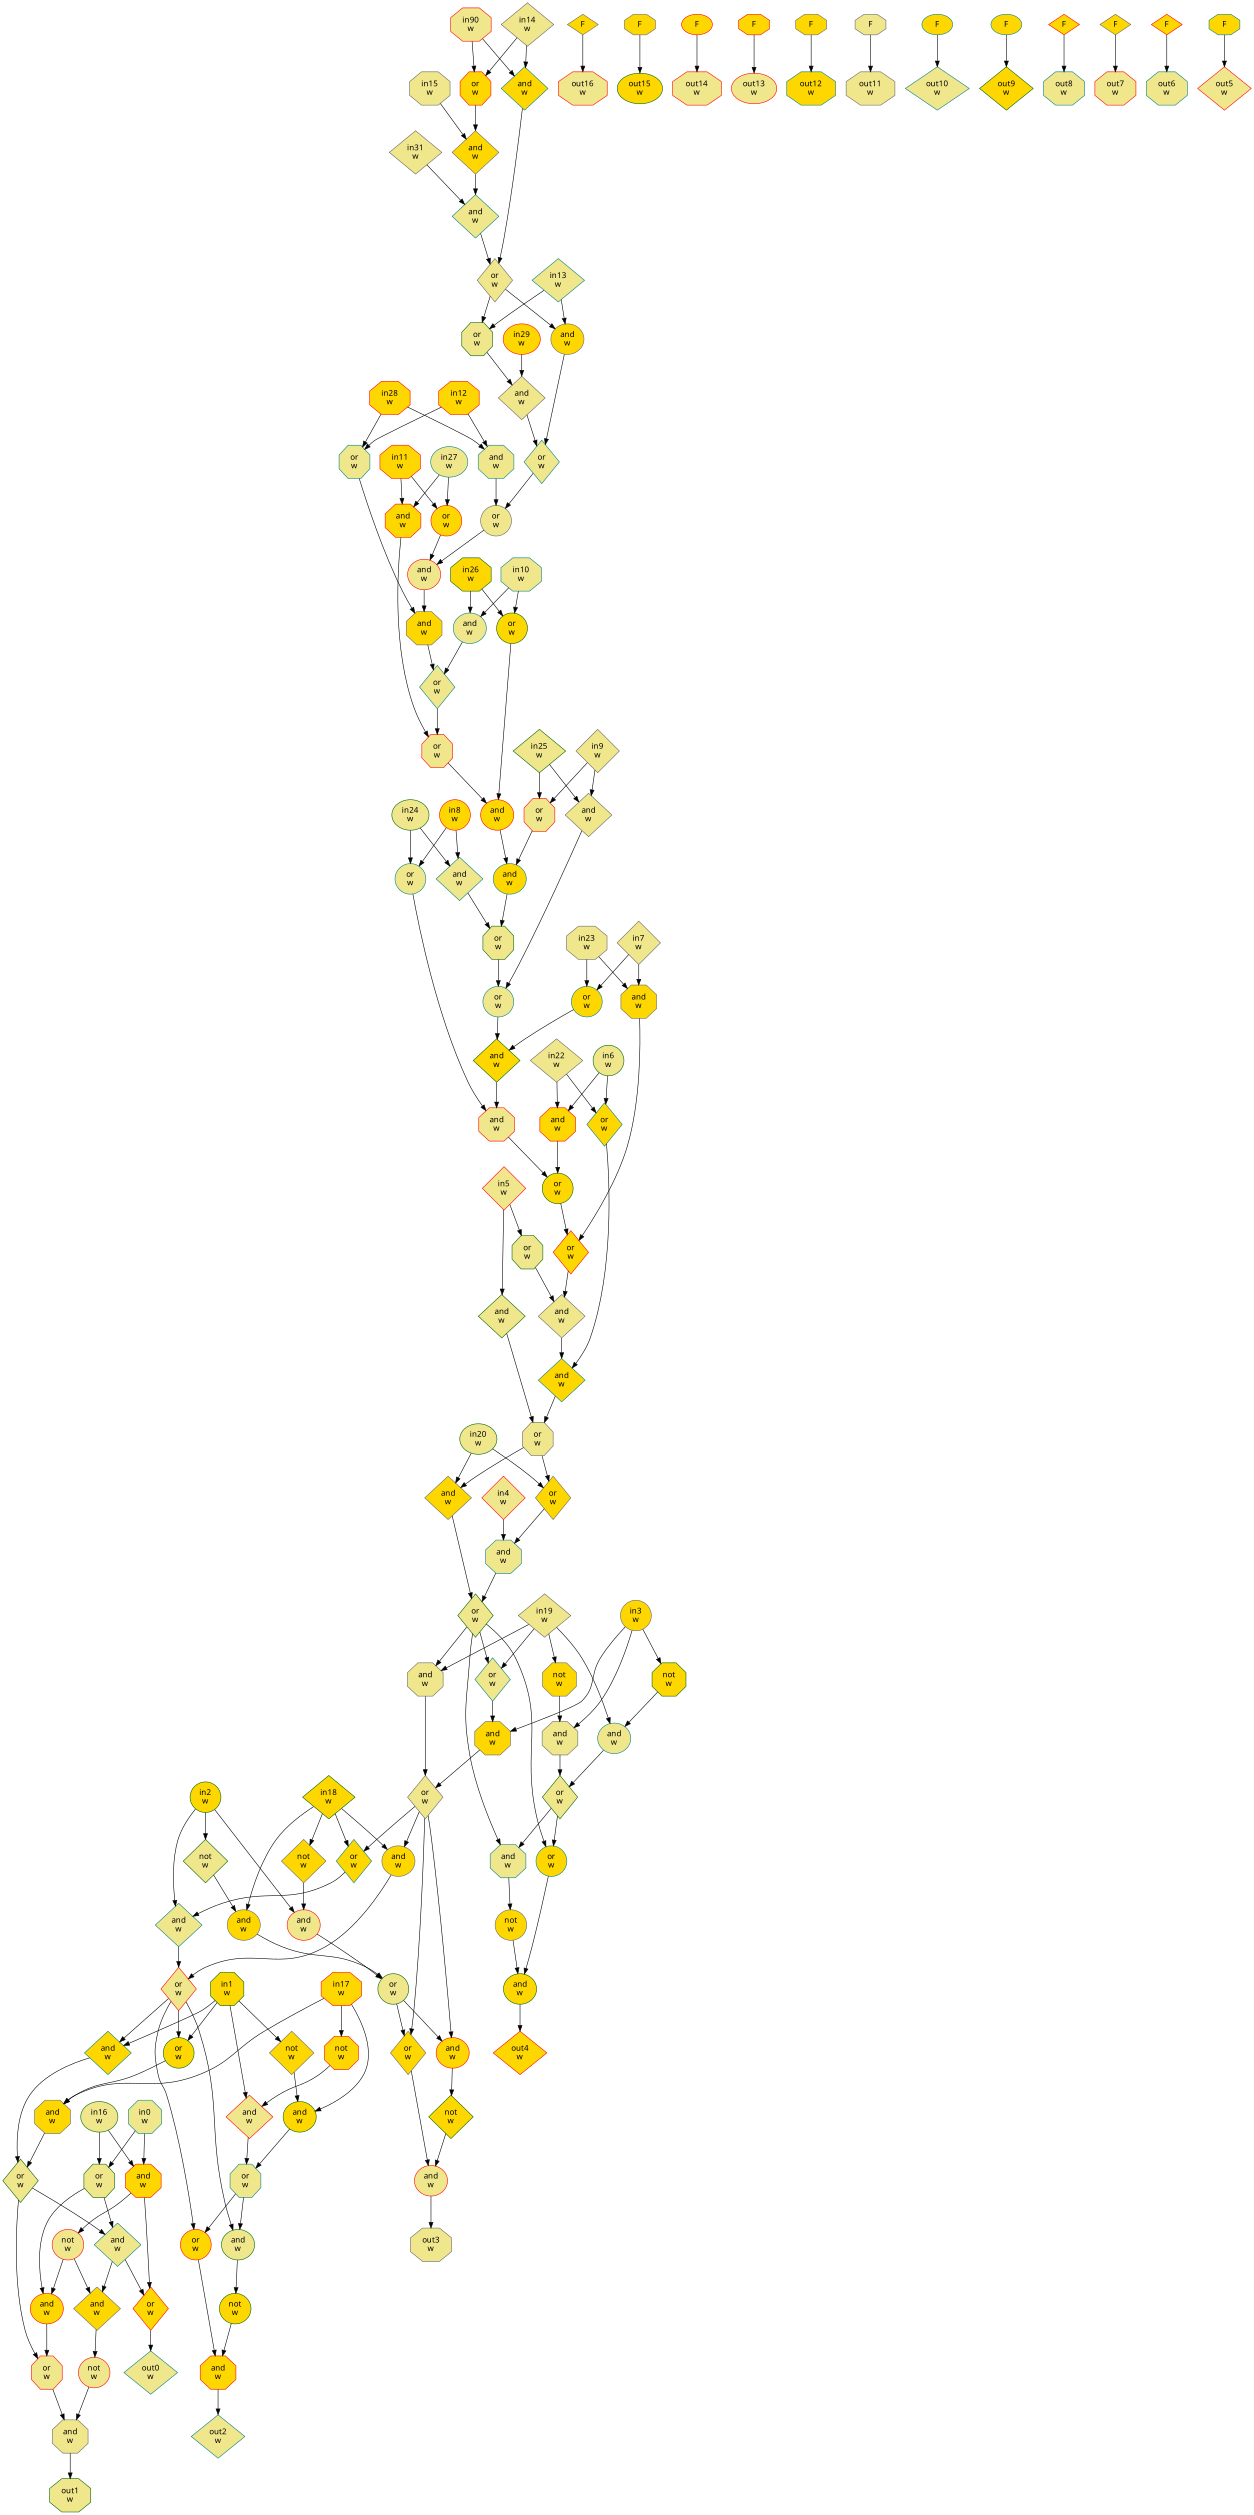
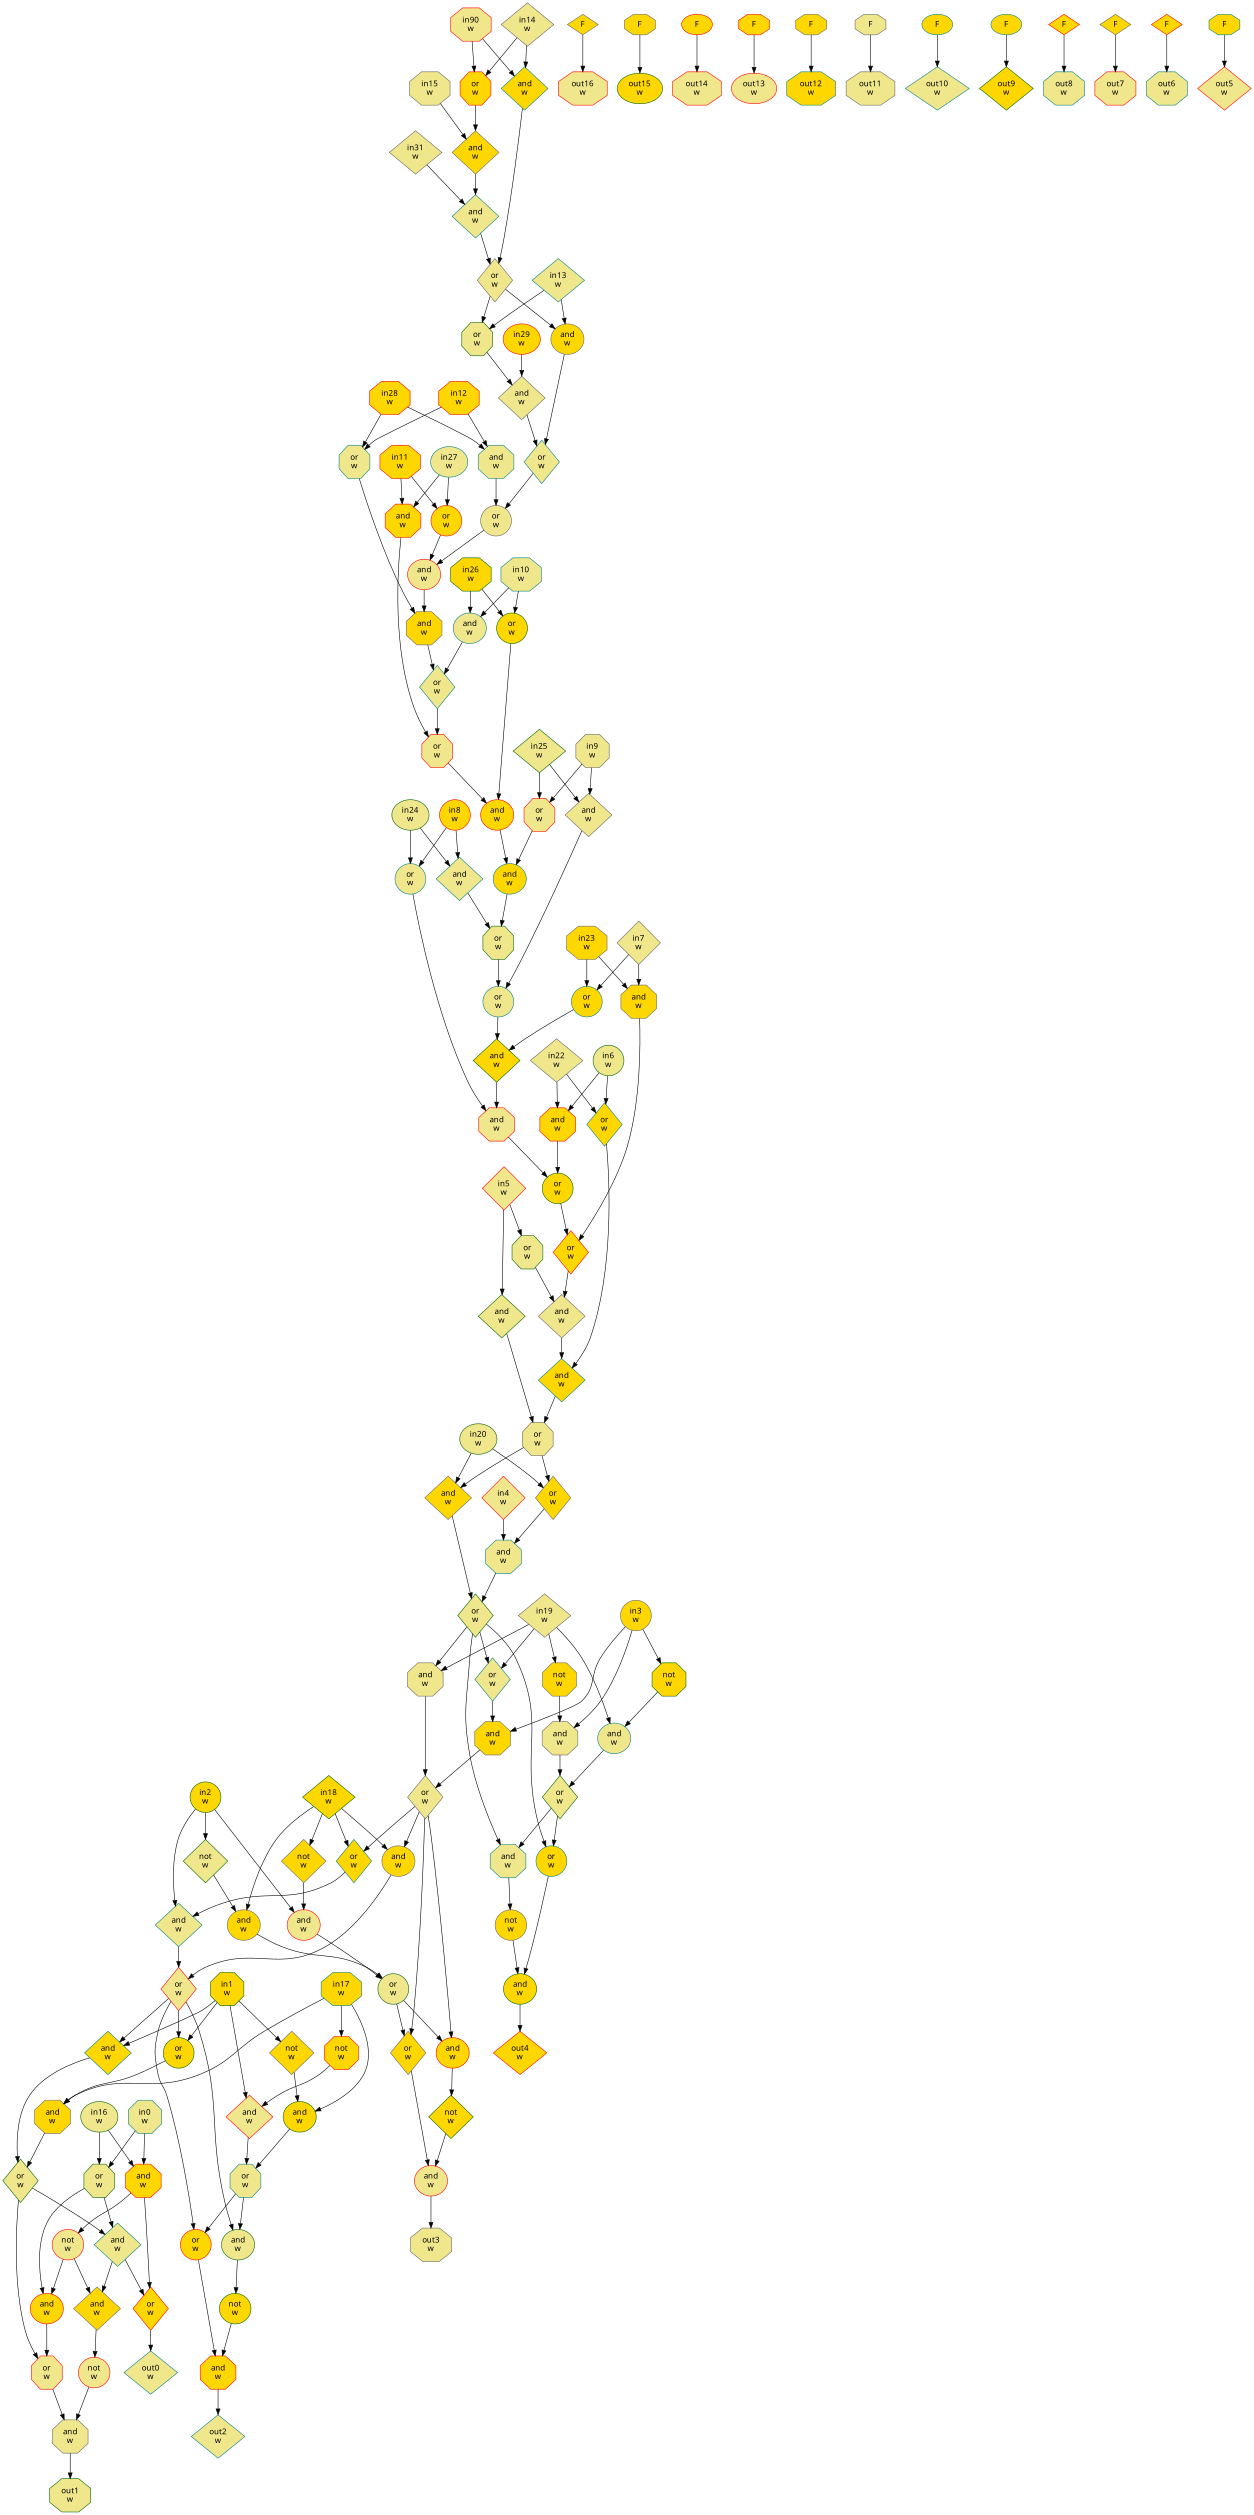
node "in9 w": shape diamond -> octagon
node "in23 w": fillcolor khaki -> gold
node "in17 w": color red -> teal
